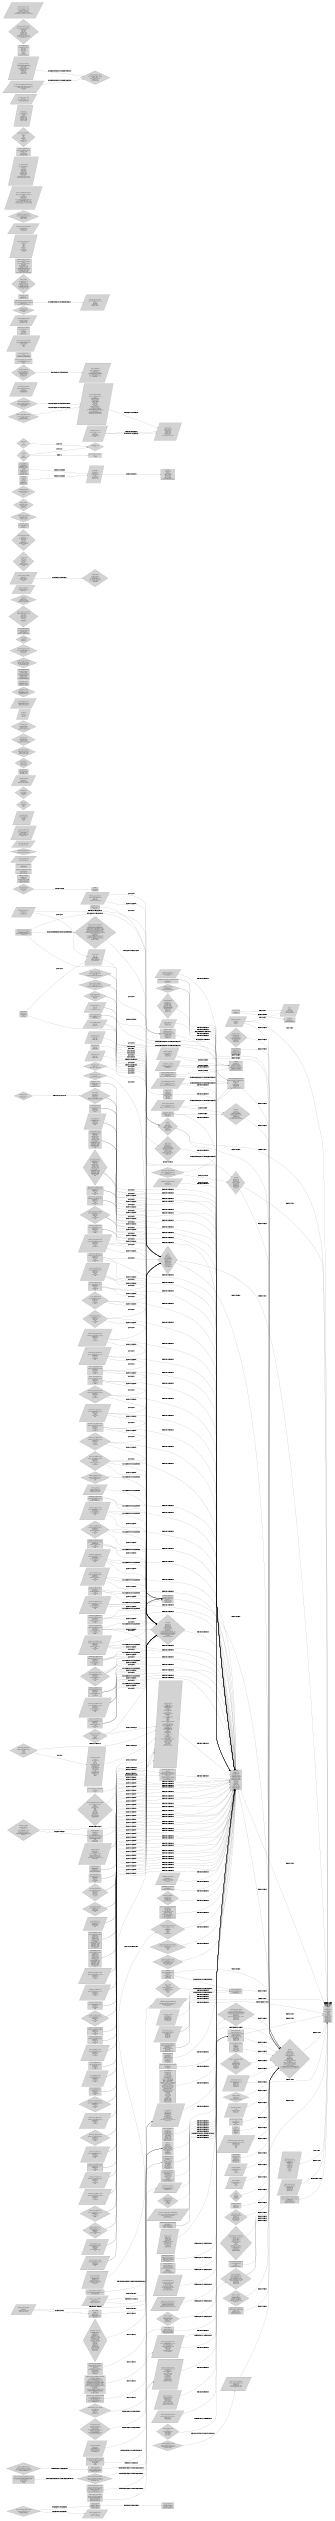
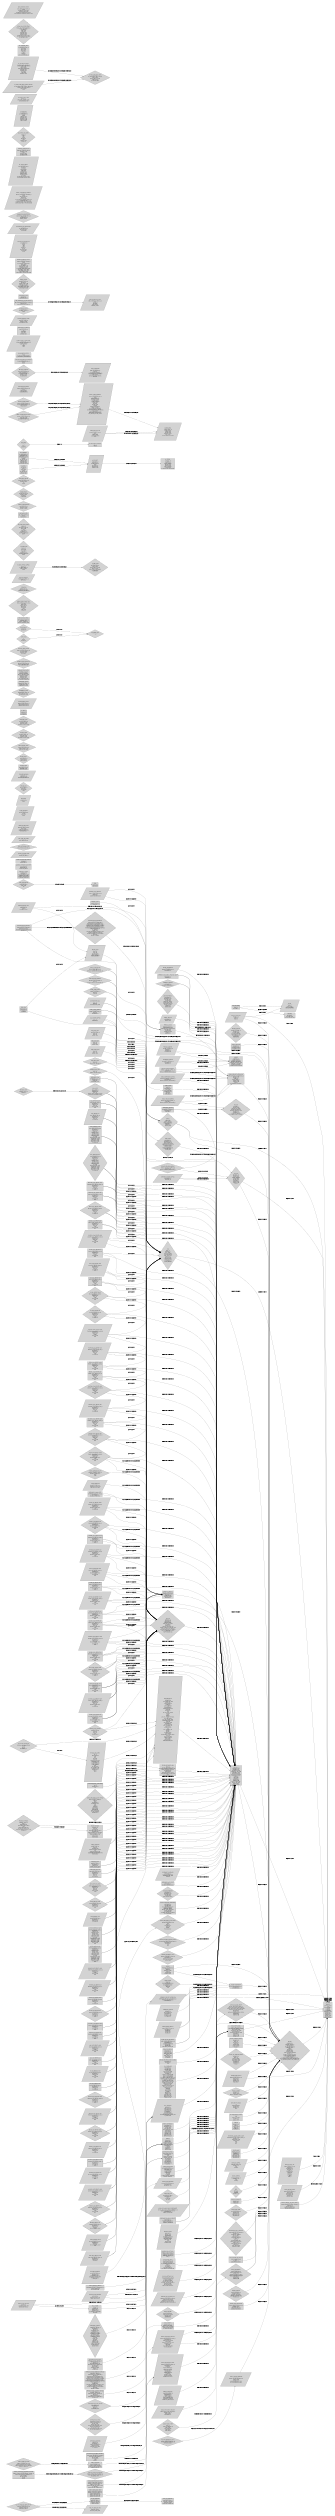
edge "CITIES_JSON ------------------- ID NAME STATE_ID COUNTRY_ID" -> "COUNTRIES_JSON ------------------- ID NAME": now "VISITOR_DETAIL ------------------- VISITOR_ID VISITOR_KEY" -> "COUNTRIES_JSON ------------------- ID NAME"
node "OS_DETAIL ------------------- OS_DETAIL_ID OS_CODE OS_VALUE": shape parallelogram -> note
node "SR_BUFFER ------------------- SR_BUFFER_ID DATA TIME": shape diamond -> parallelogram
